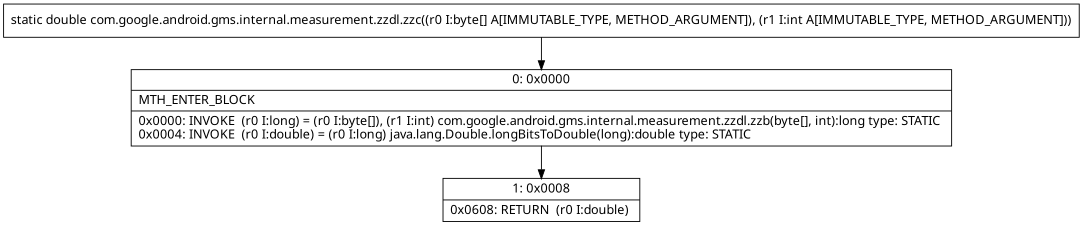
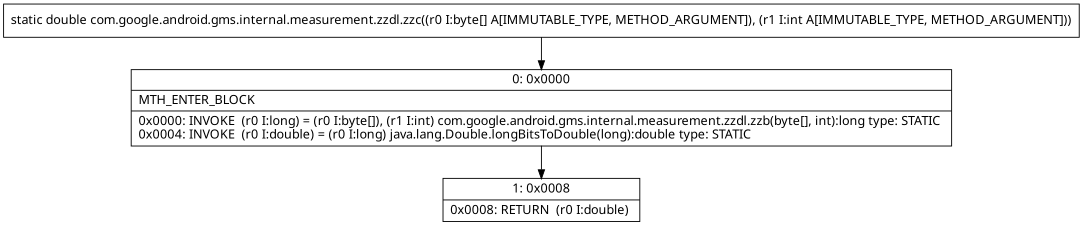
node "1: 0x0008": text "0x0608: RETURN  (r0 I:double)" -> "0x0008: RETURN  (r0 I:double)"
